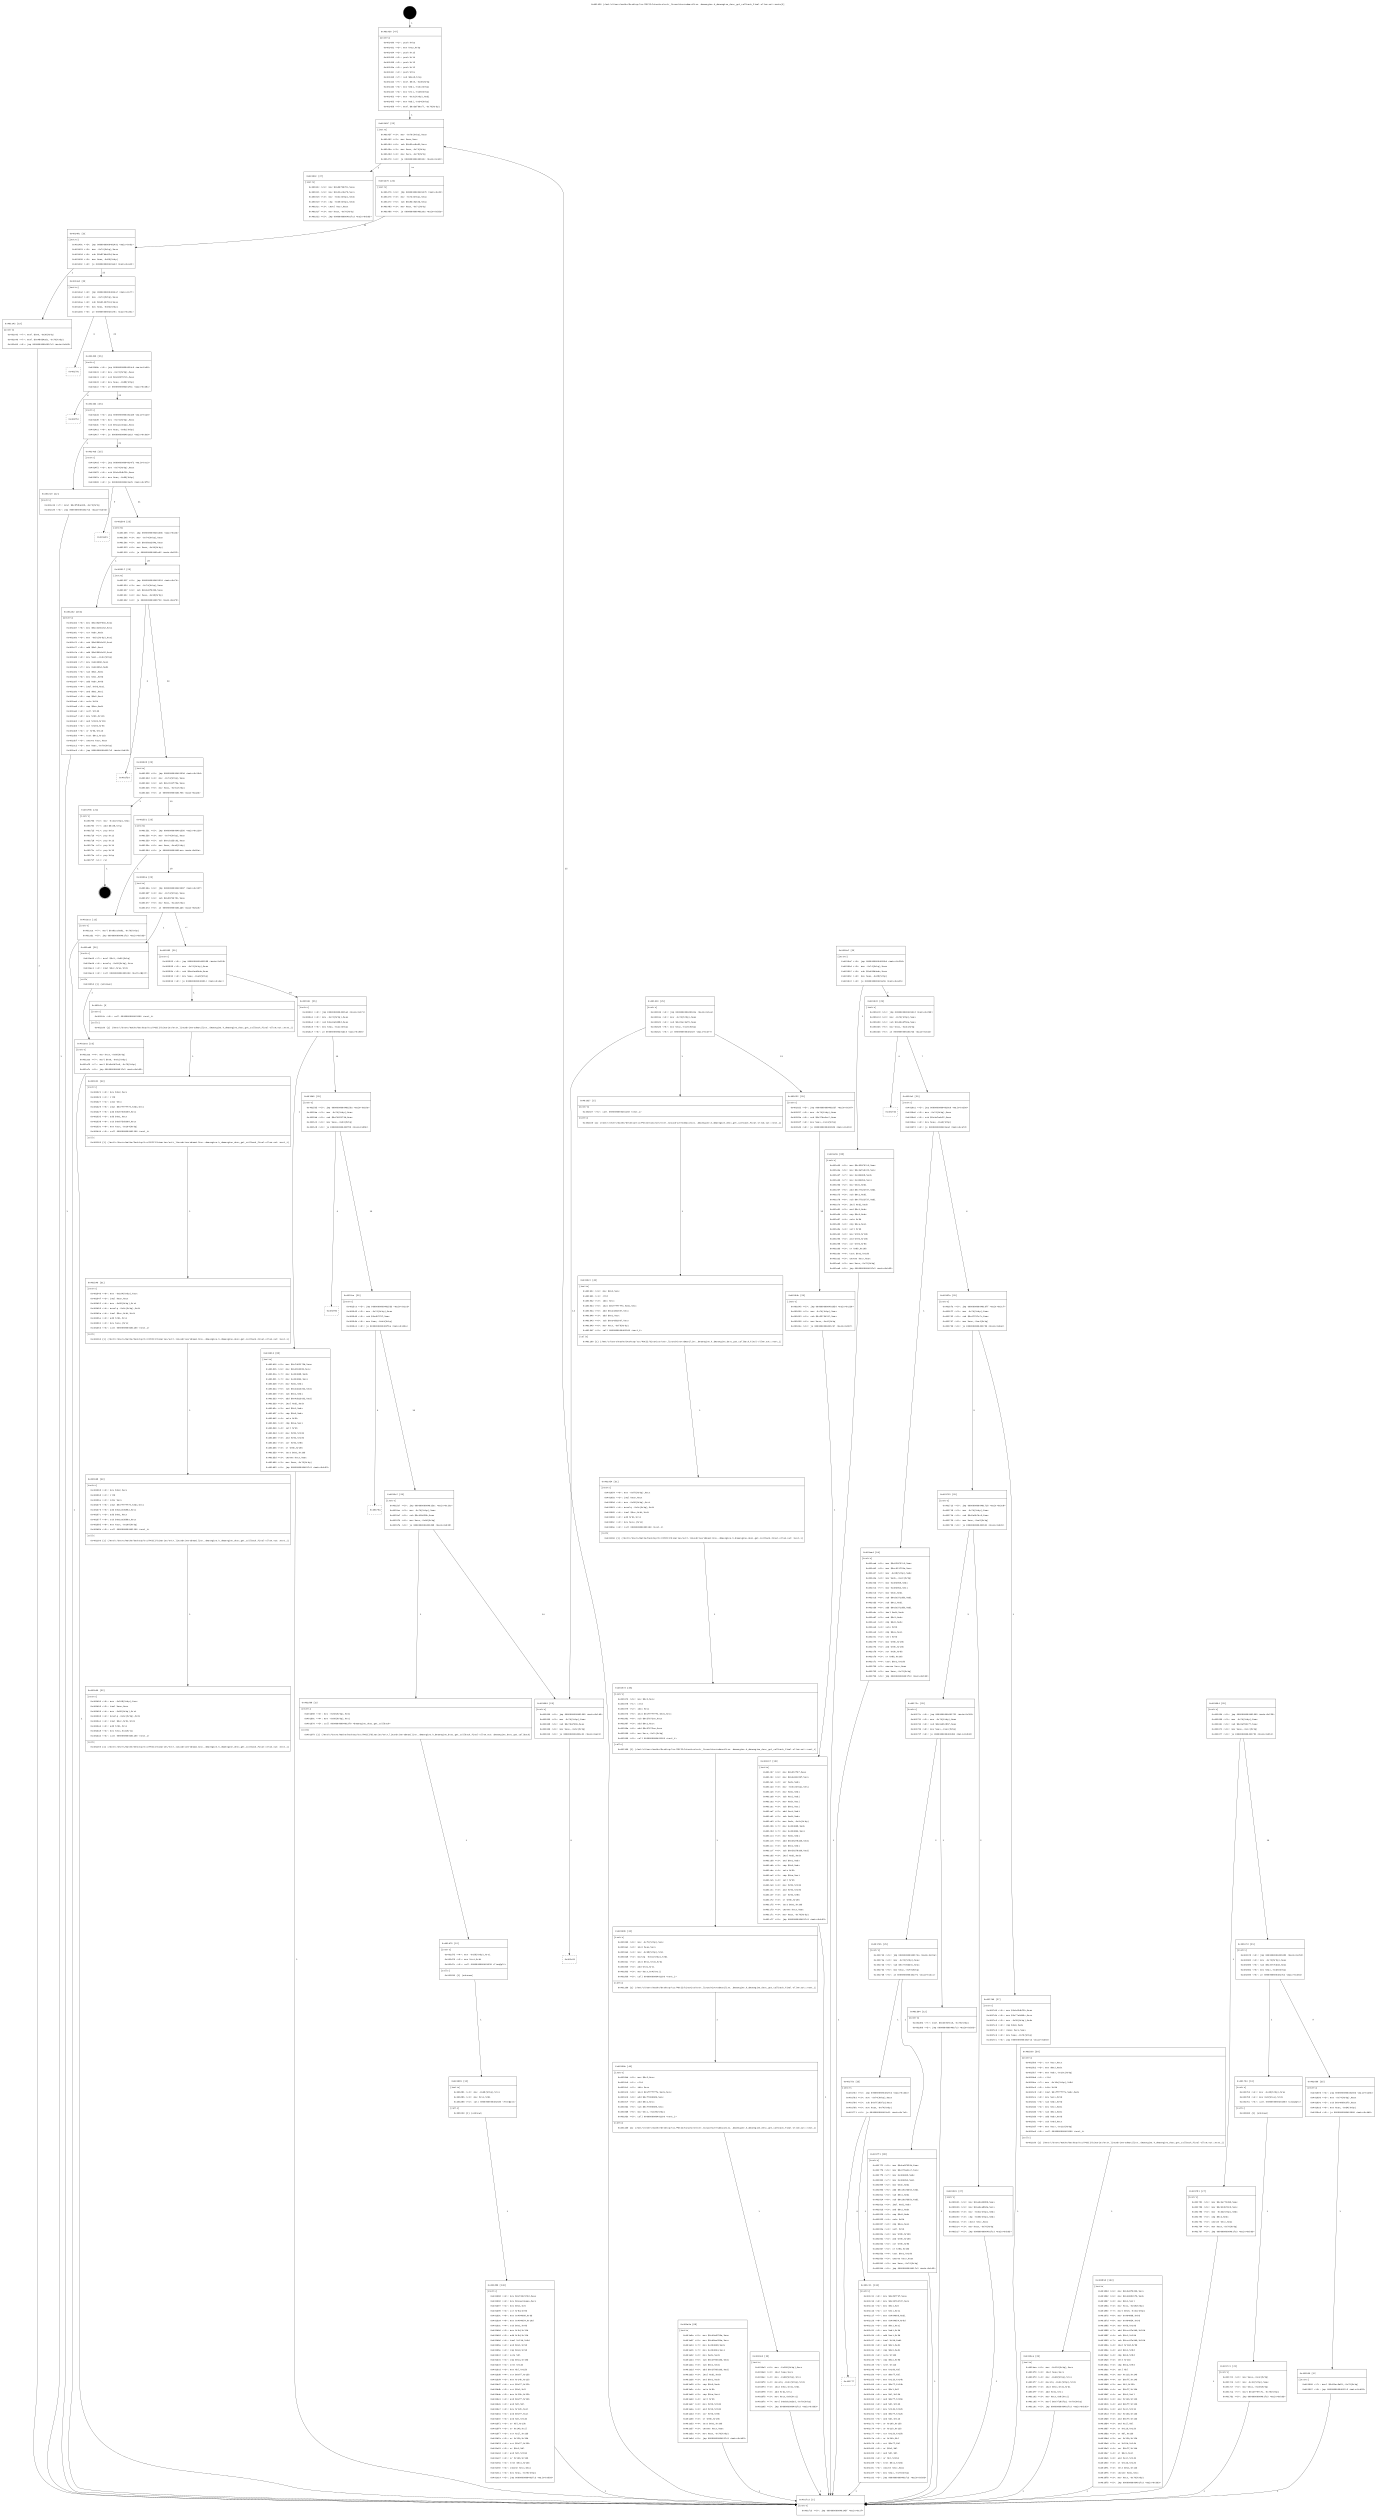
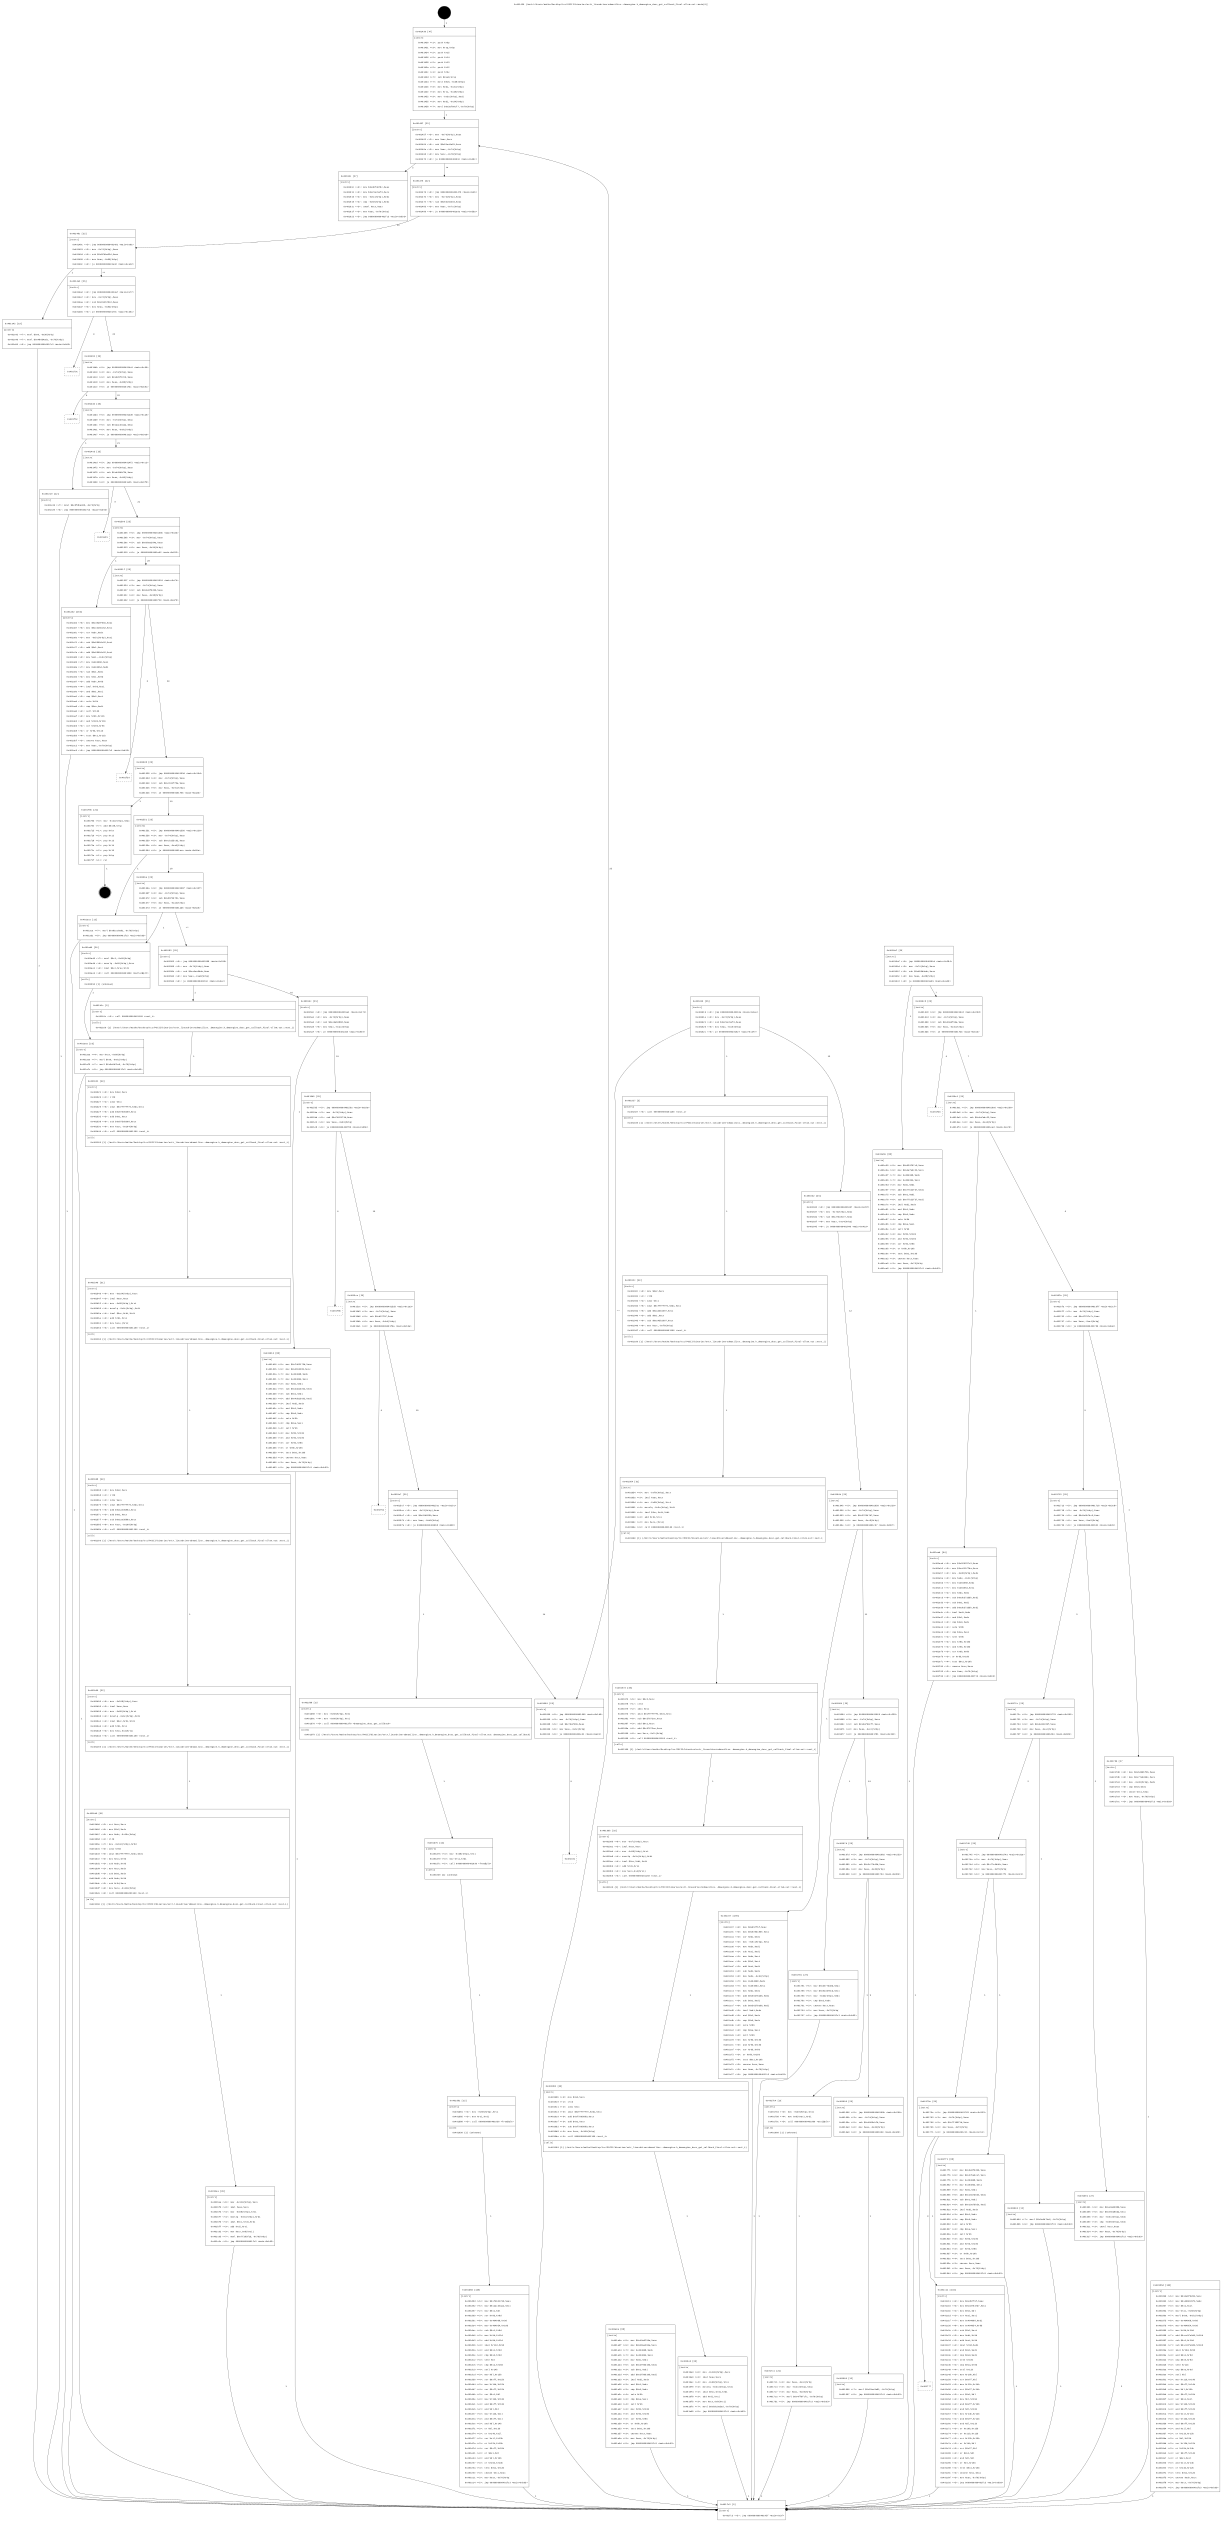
edge "0x40164b [25]" -> "0x401664 [25]": added, label "11"
edge "0x401b90 [32]" -> "0x401bb0 [58]": added, label "1"
